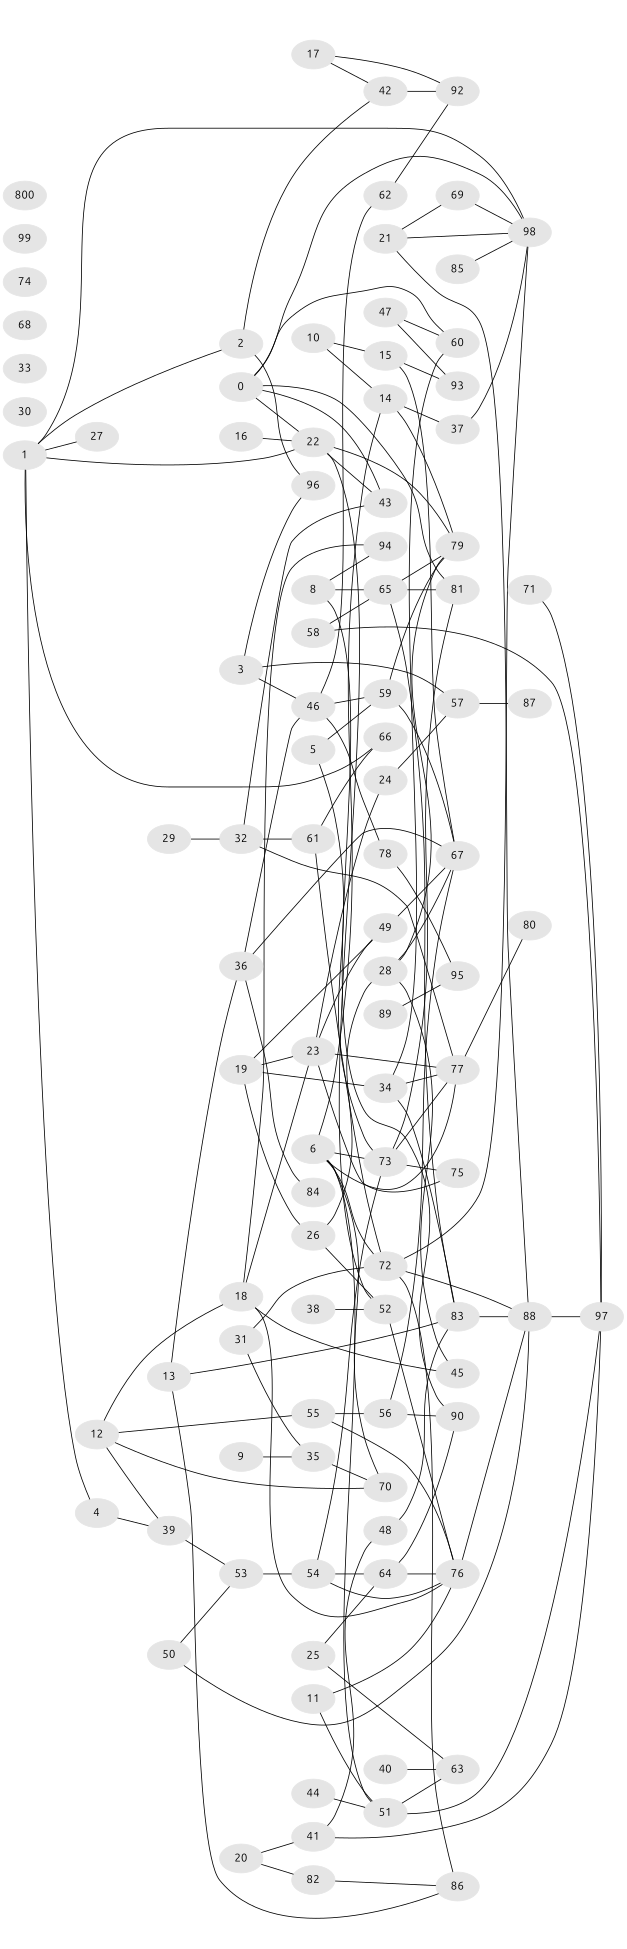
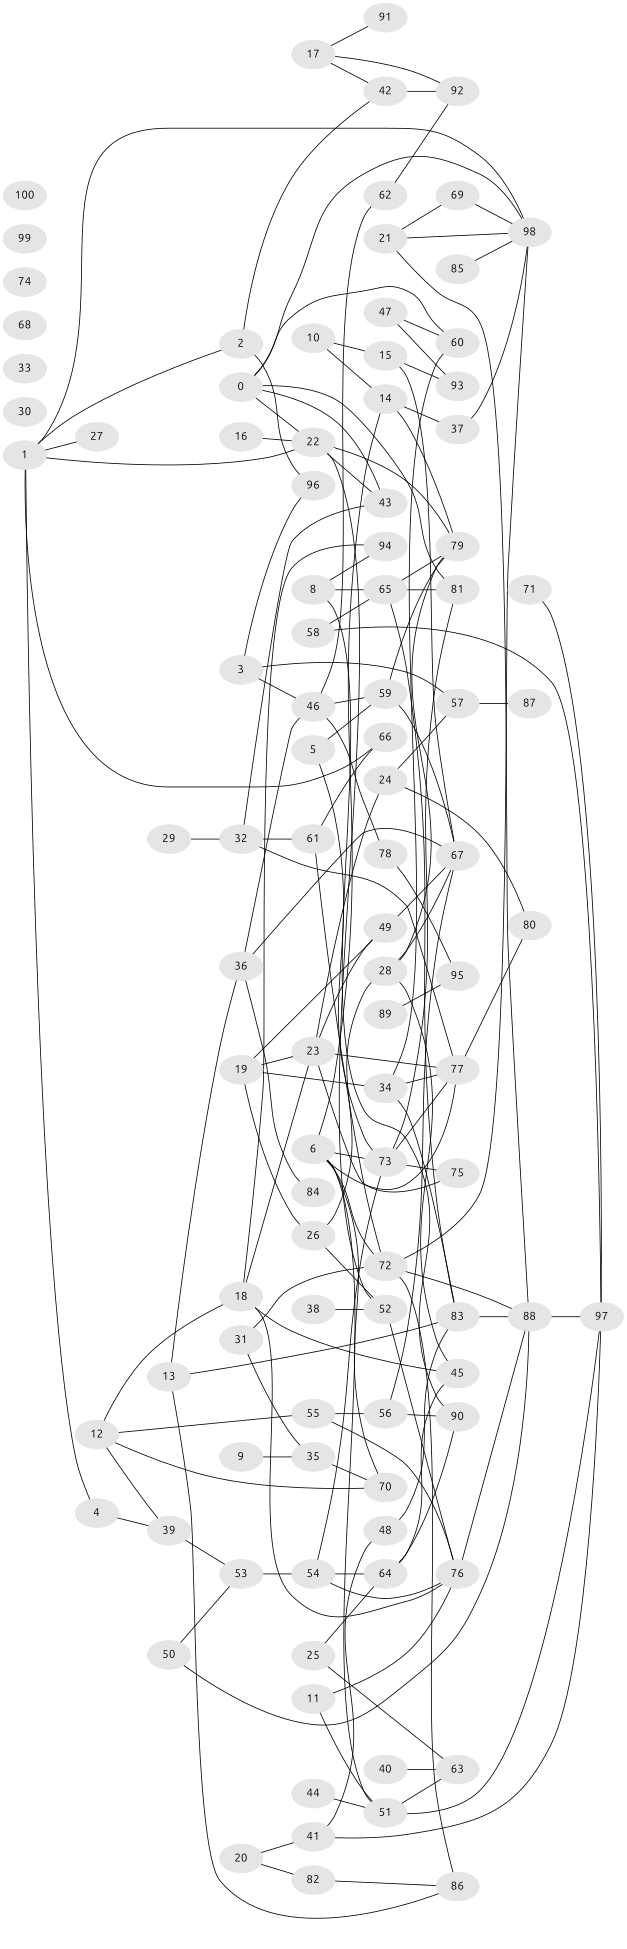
node "91": added
node "800": label "800" -> "100"
edge "24" -- "80": added
edge "64" -- "76": now "64" -- "45"
